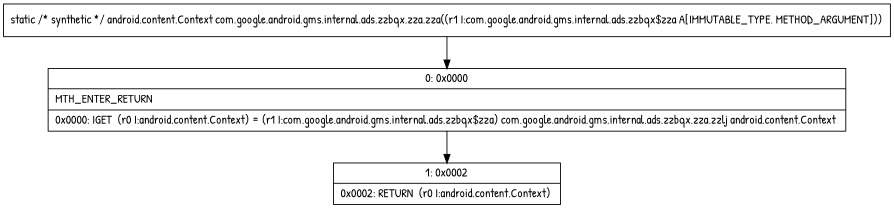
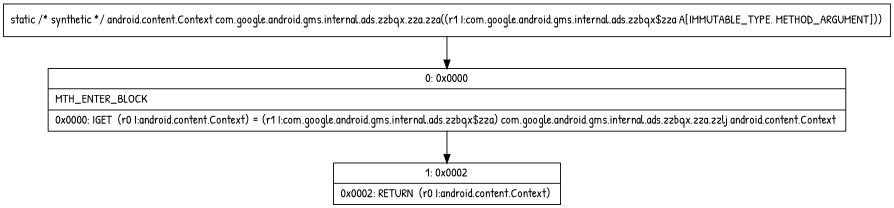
node "0: 0x0000": text "MTH_ENTER_RETURN" -> "MTH_ENTER_BLOCK"
